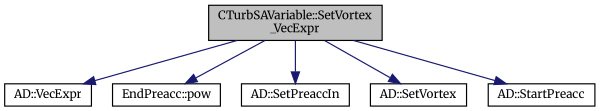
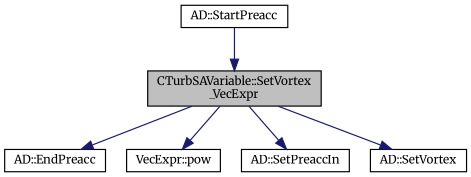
edge "CTurbSAVariable::SetVortex _VecExpr" -> "AD::StartPreacc": reversed
node "AD::VecExpr": label "AD::VecExpr" -> "AD::EndPreacc"
node "EndPreacc::pow": label "EndPreacc::pow" -> "VecExpr::pow"
